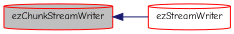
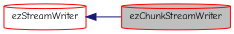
edge "ezStreamWriter" -> "ezChunkStreamWriter": reversed
